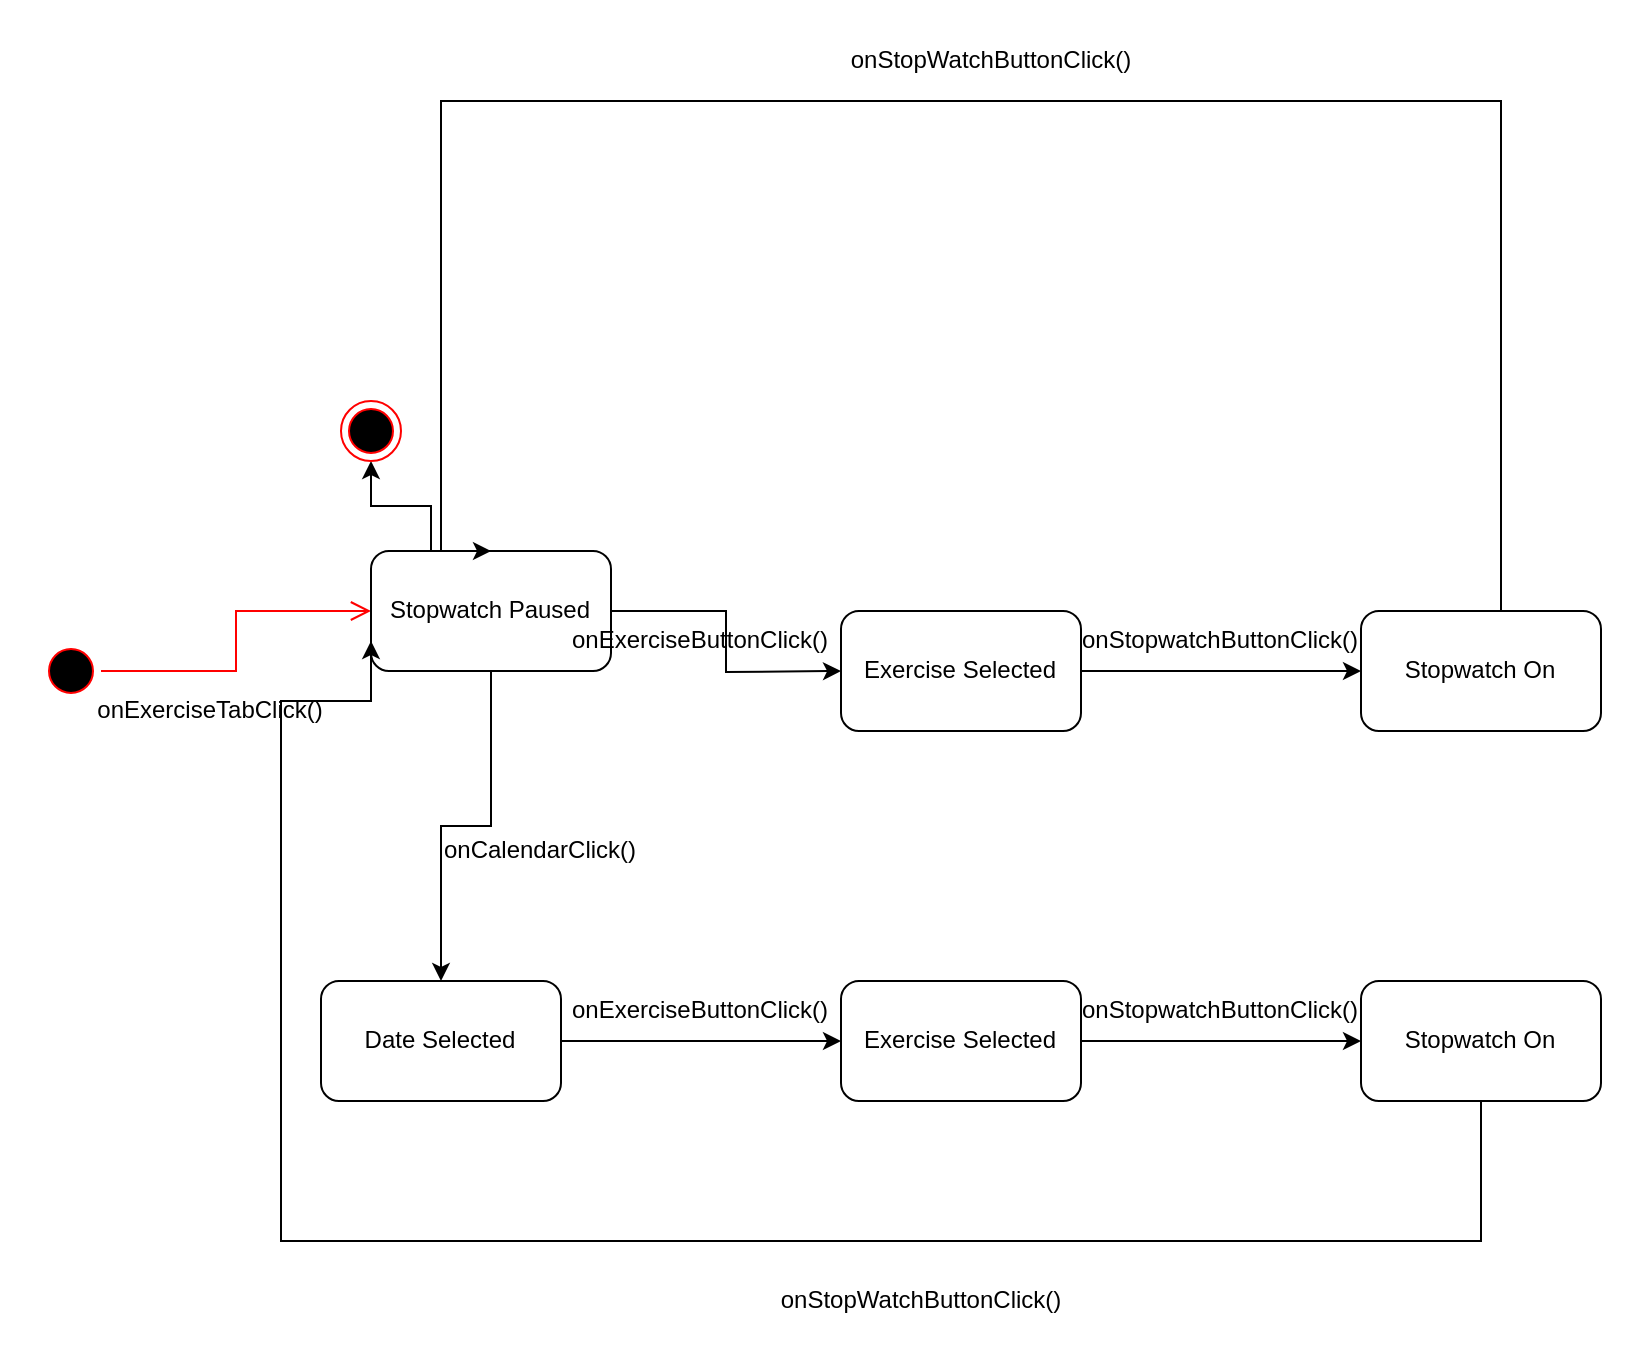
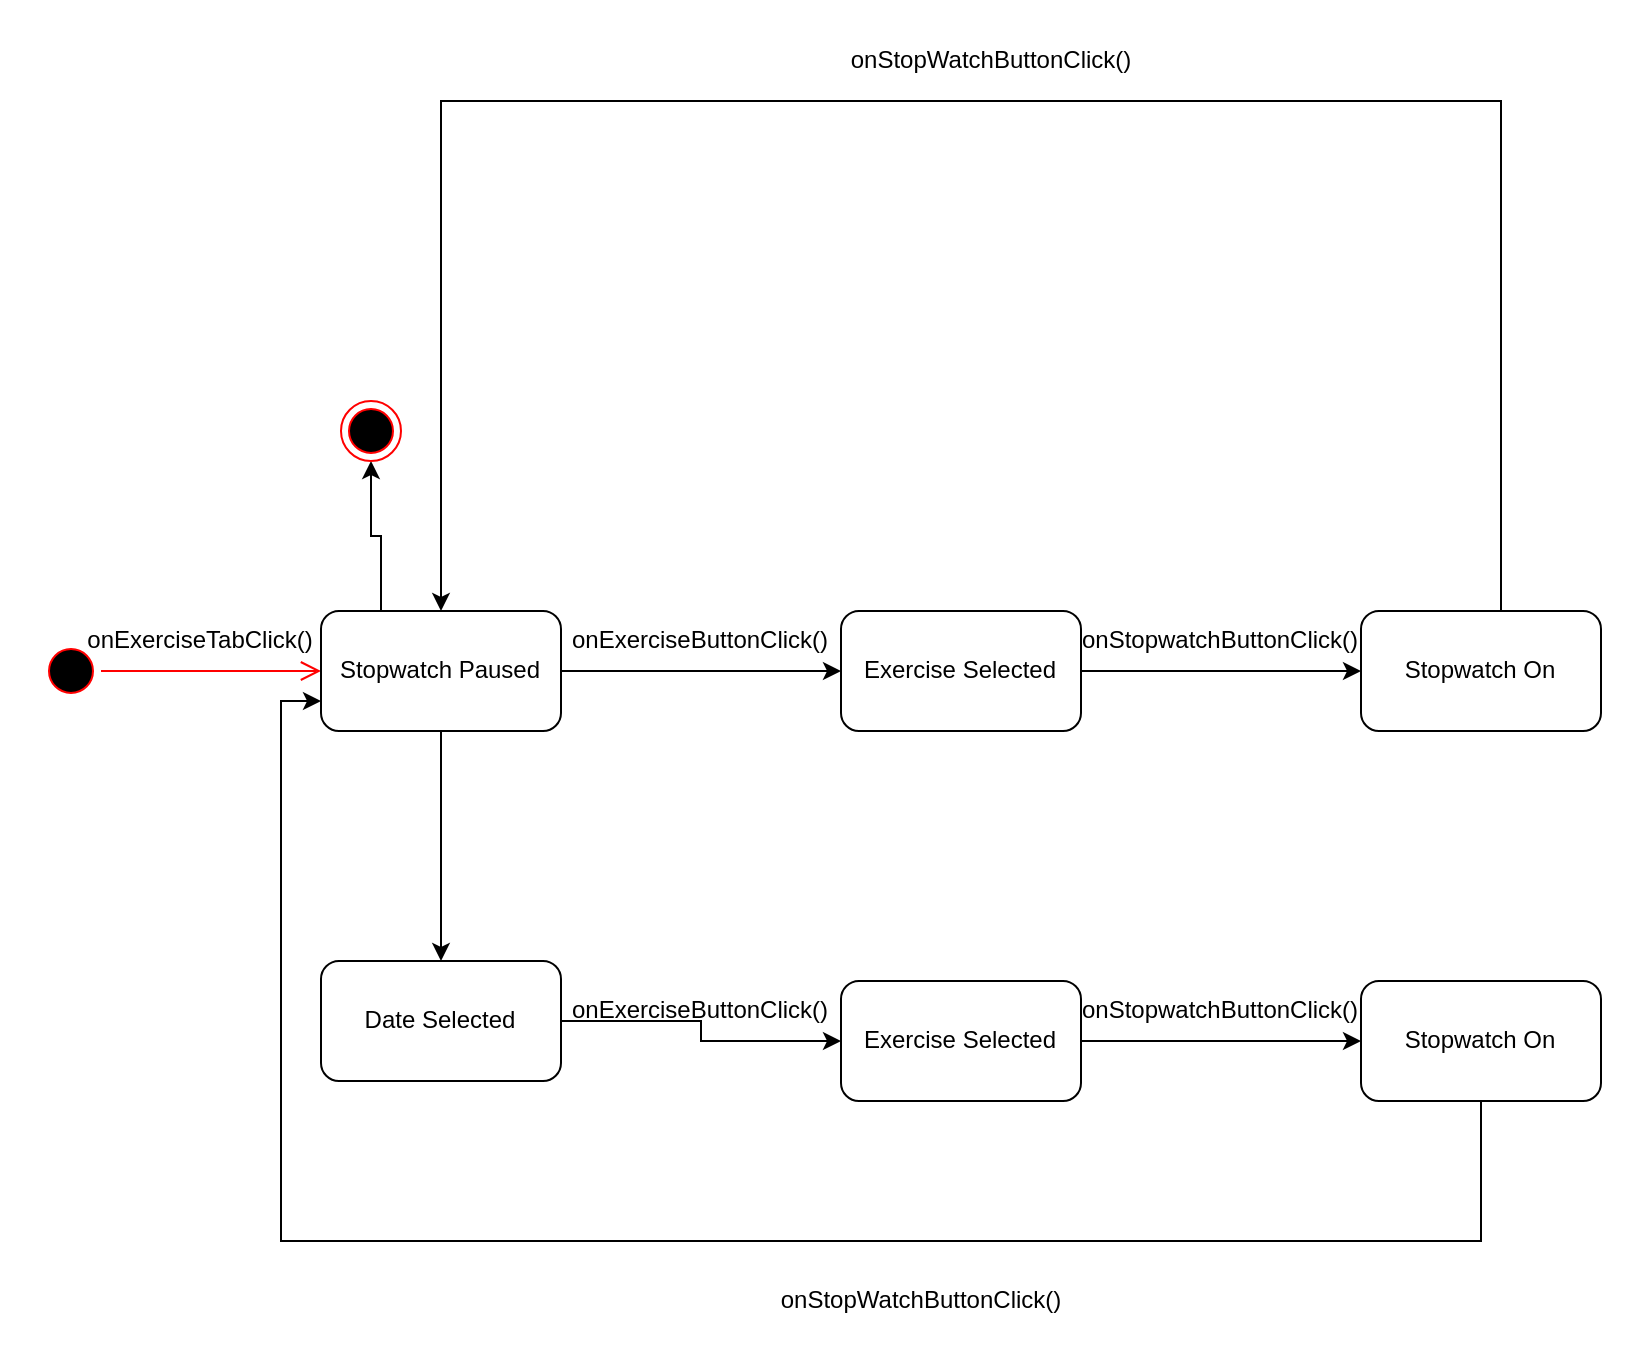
node "Stopwatch Paused": moved (491, 611) -> (441, 671)
node "onExerciseTabClick()": moved (211, 711) -> (201, 641)
node "onCalendarClick()": removed
node "Date Selected": moved (441, 1041) -> (441, 1021)
